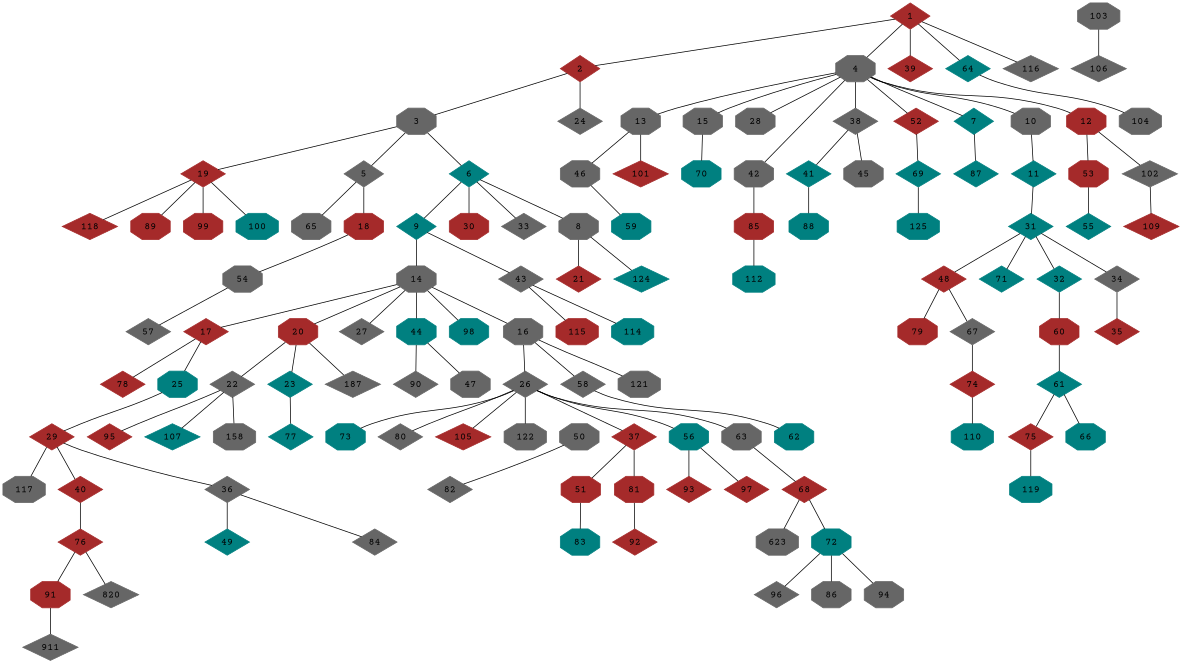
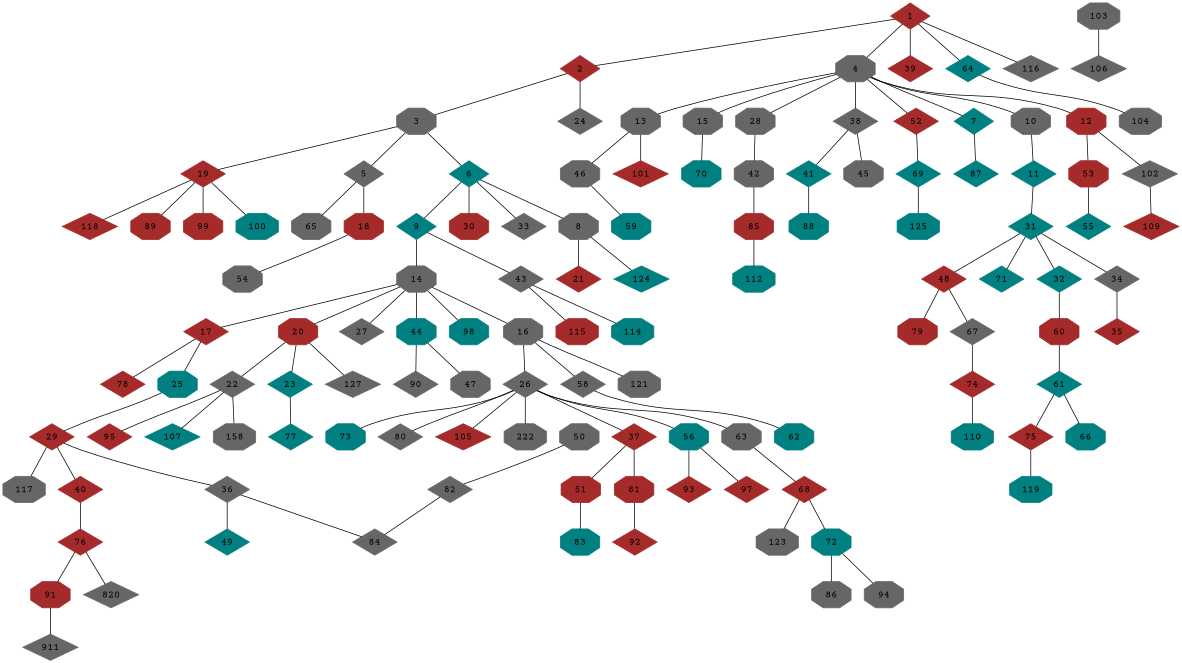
edge "4" -- "42": now "28" -- "42"
node "57": removed
node "187": label "187" -> "127"
node "122": label "122" -> "222"
edge "82" -- "84": added
node "623": label "623" -> "123"
node "96": removed
